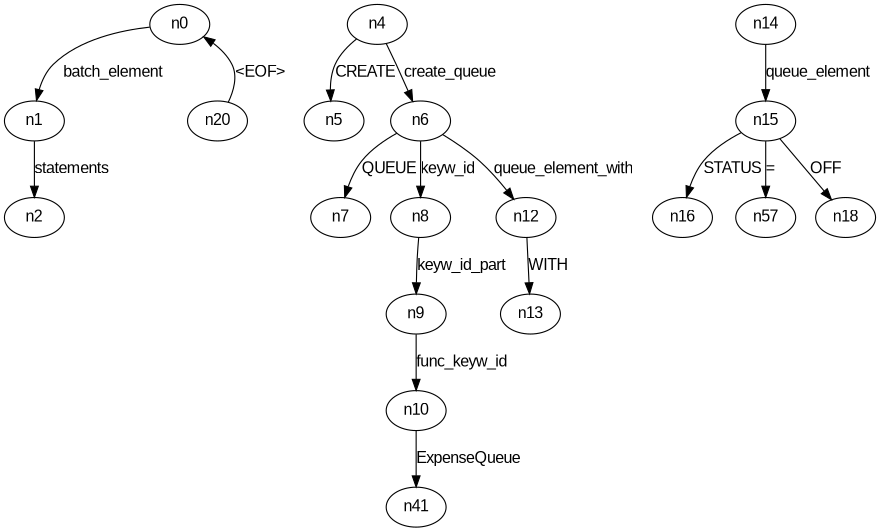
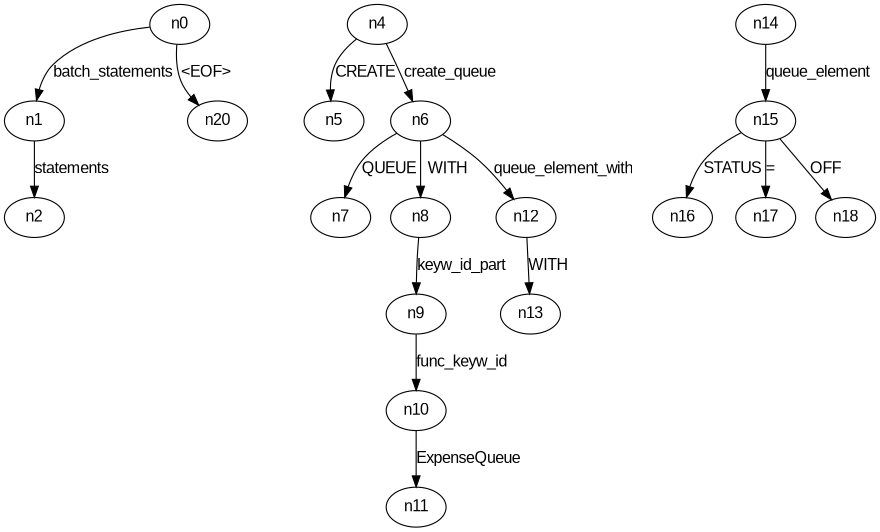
edge "n20" -> "n0": reversed
edge "n0" -> "n1": label "batch_element" -> "batch_statements"
edge "n6" -> "n8": label "keyw_id" -> "WITH"
node "n57": label "n57" -> "n17"
node "n41": label "n41" -> "n11"
